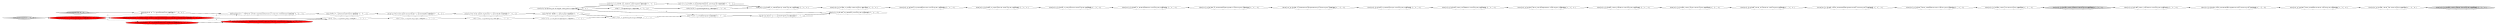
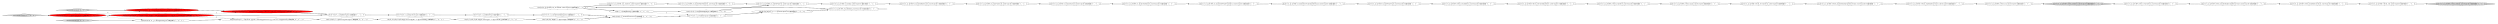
node "noValuesSerializer['0', '1', '0']": added
